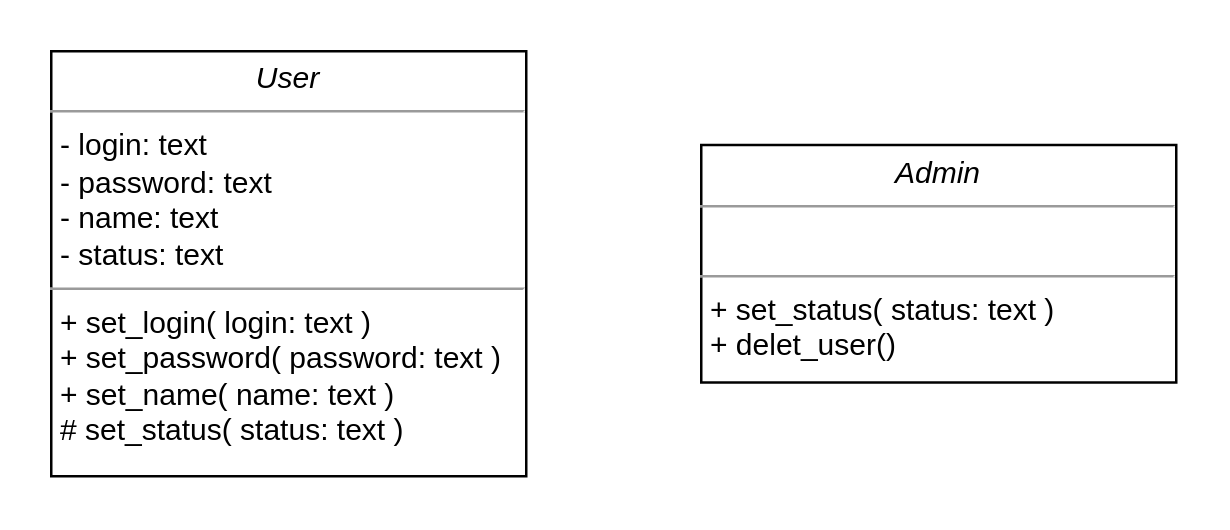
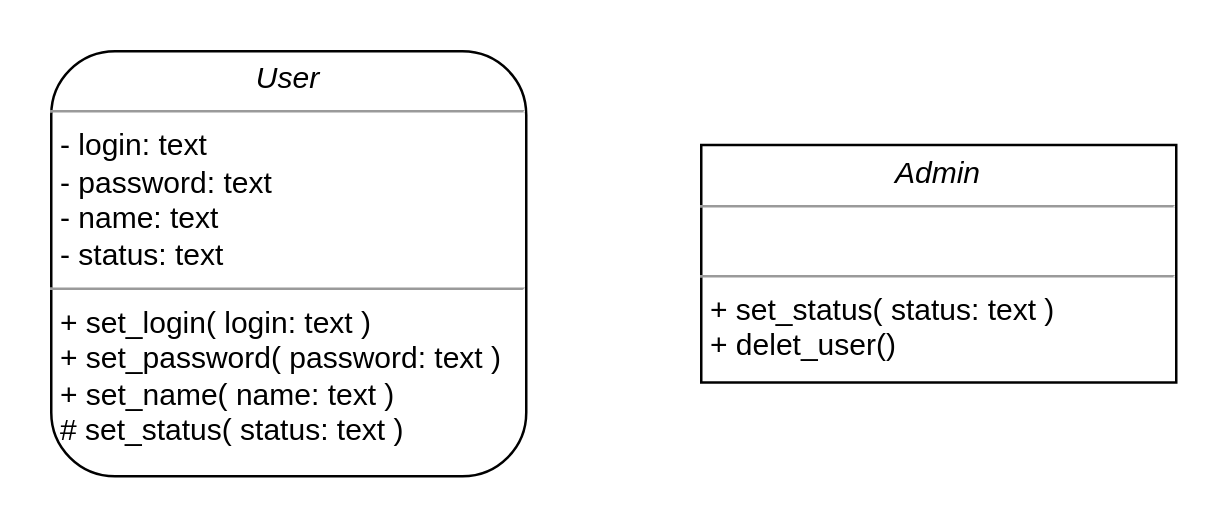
node "User - login: text - password: text - name: text - status: text + set_login( login: text ) + set_password( password: text ) + set_name( name: text ) # set_status( status: text )": shape rectangle -> rounded rectangle
